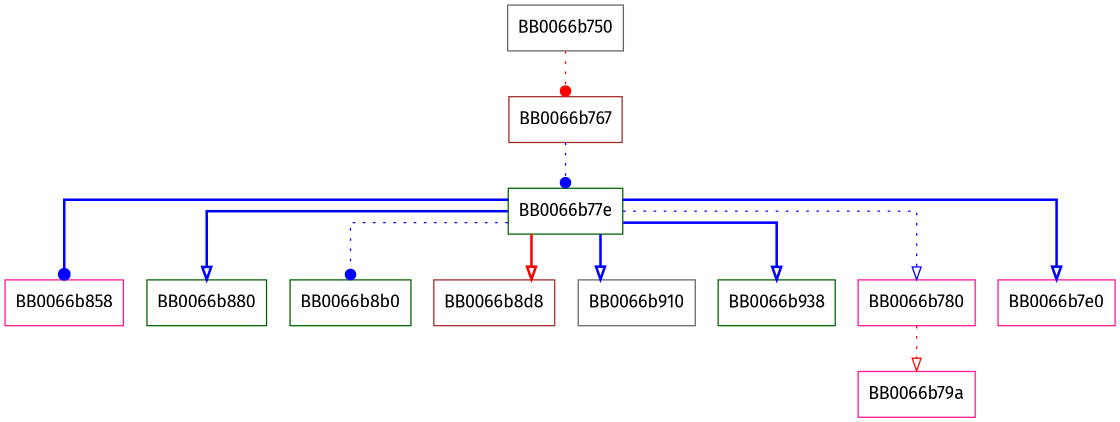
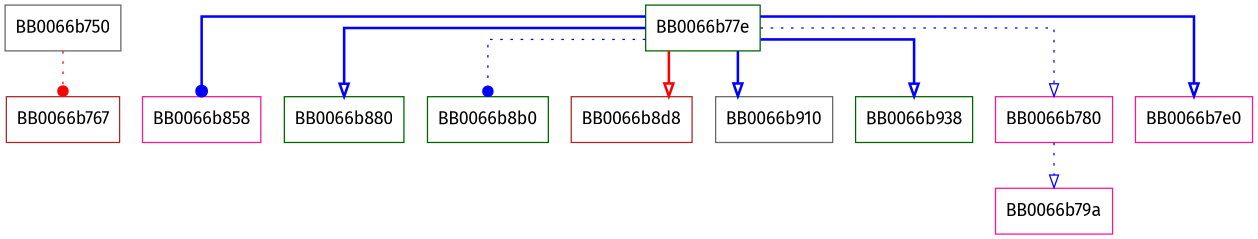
edge "BB0066b767" -> "BB0066b77e": removed
edge "BB0066b780" -> "BB0066b79a": color red -> blue
